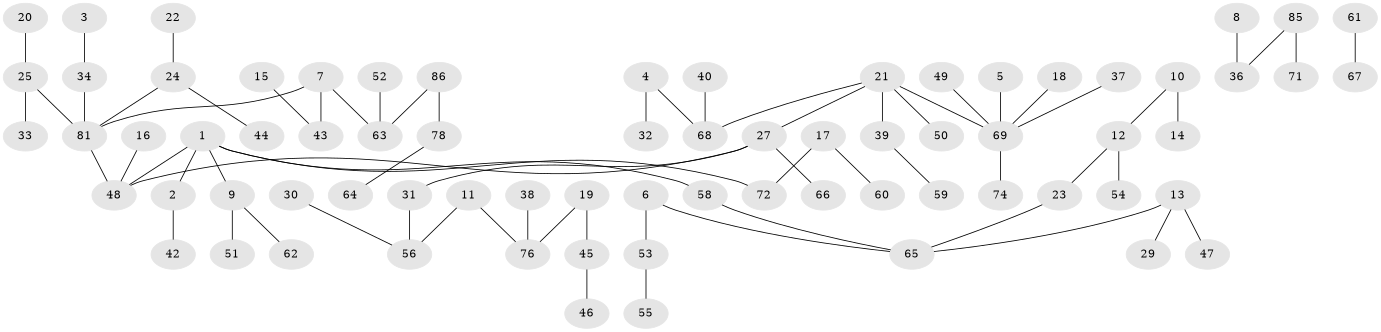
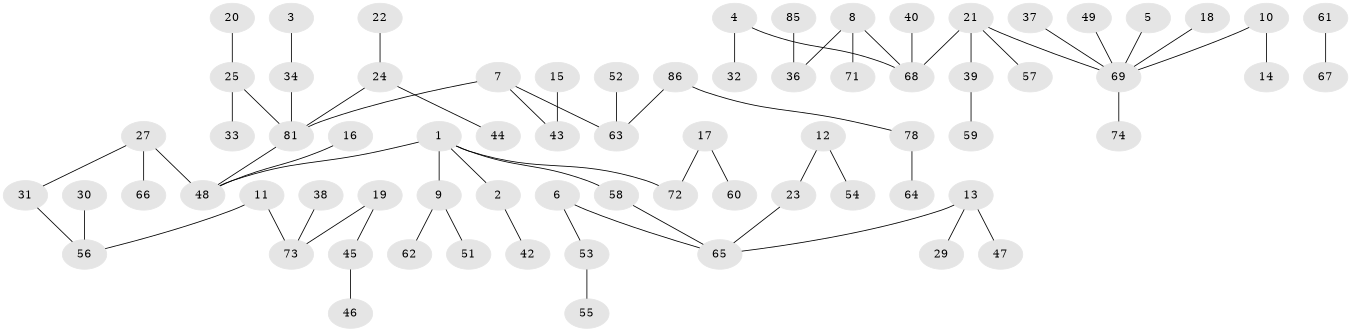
edge "8" -- "68": added
edge "85" -- "71": now "8" -- "71"
edge "21" -- "27": removed
edge "10" -- "12": now "10" -- "69"
node "50": label "50" -> "57"
node "76": label "76" -> "73"
